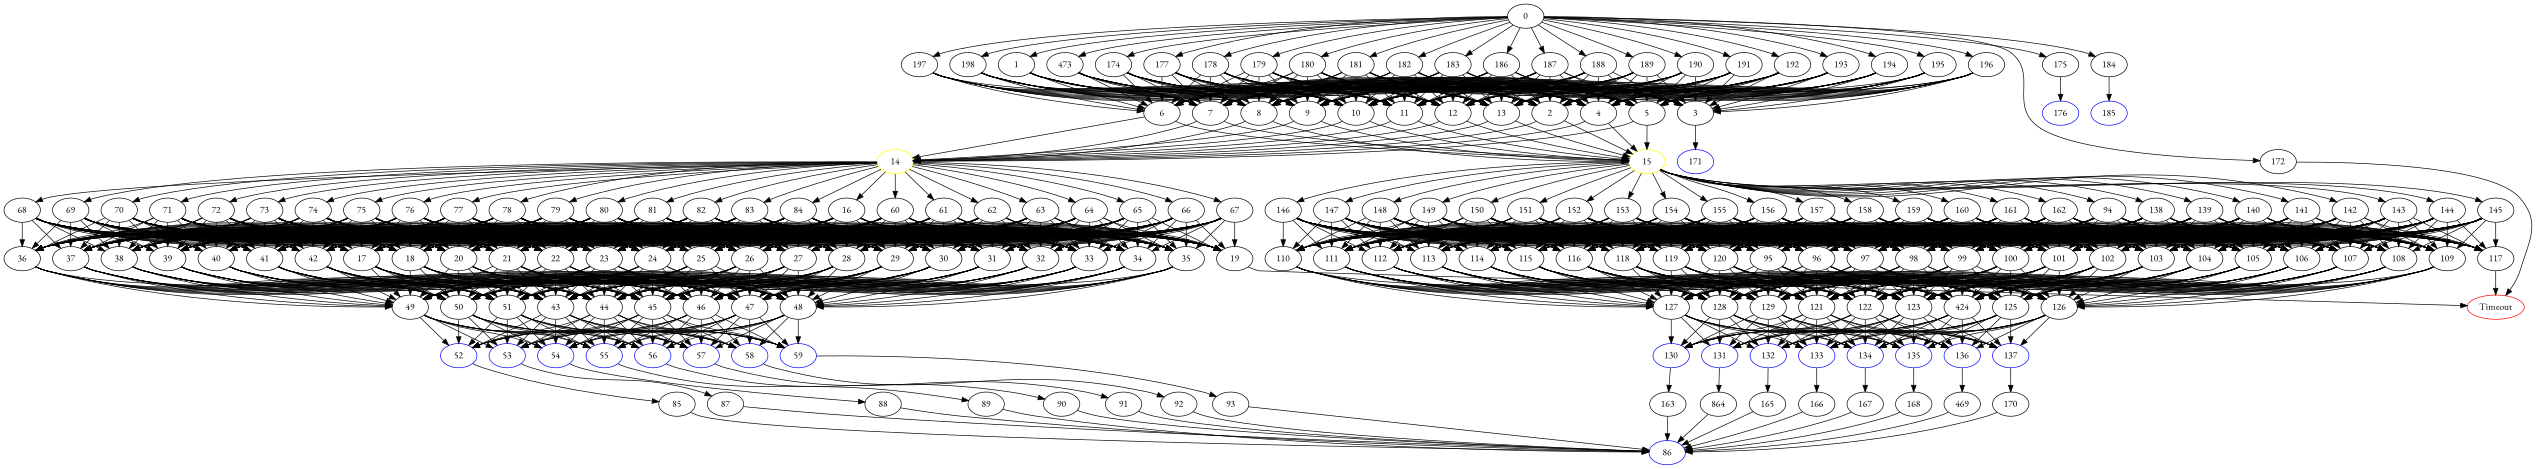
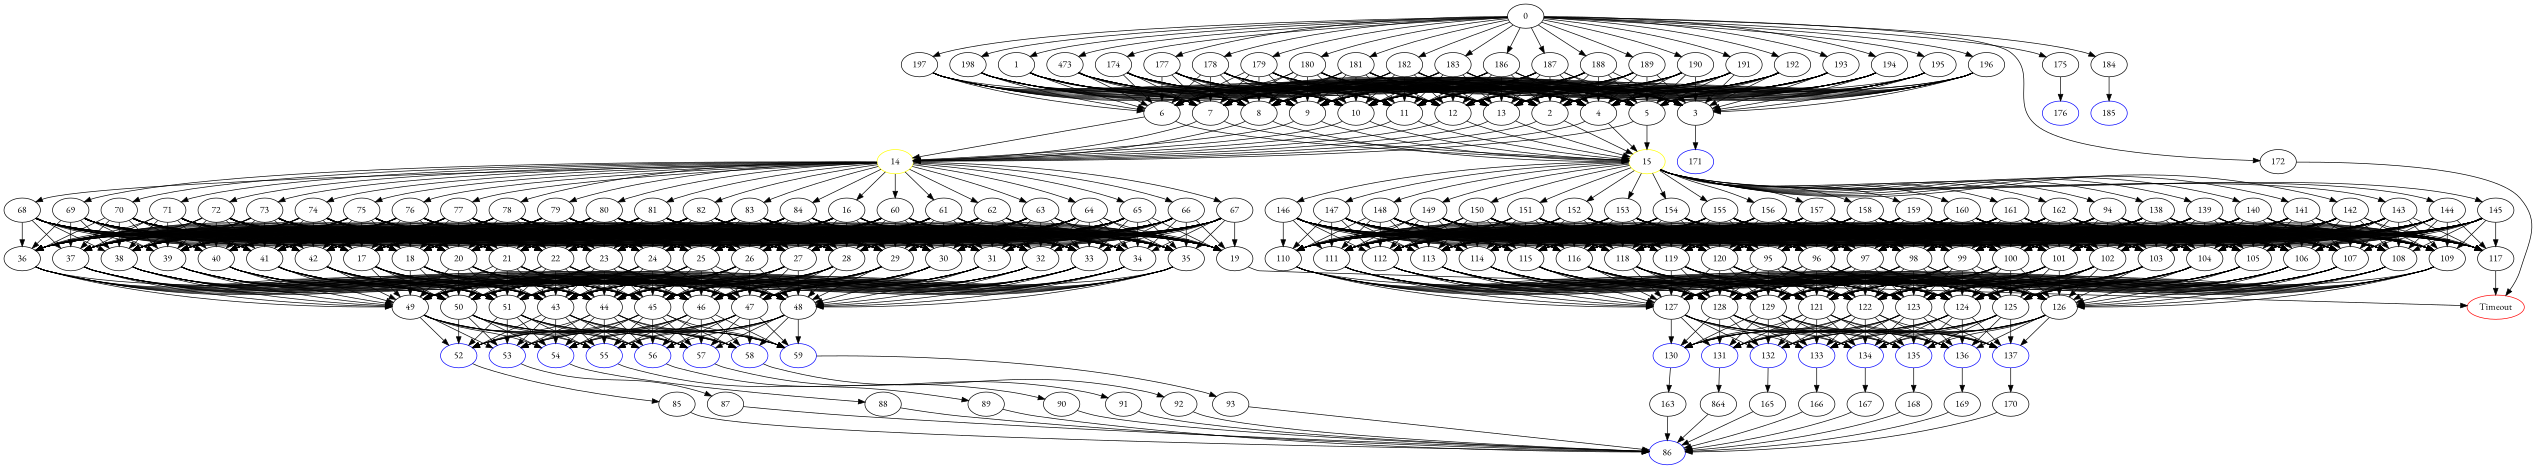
node "424": label "424" -> "124"
node "469": label "469" -> "169"
